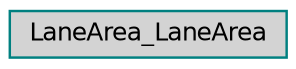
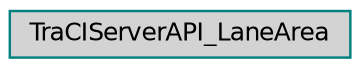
node "LaneArea_LaneArea": label "LaneArea_LaneArea" -> "TraCIServerAPI_LaneArea"
